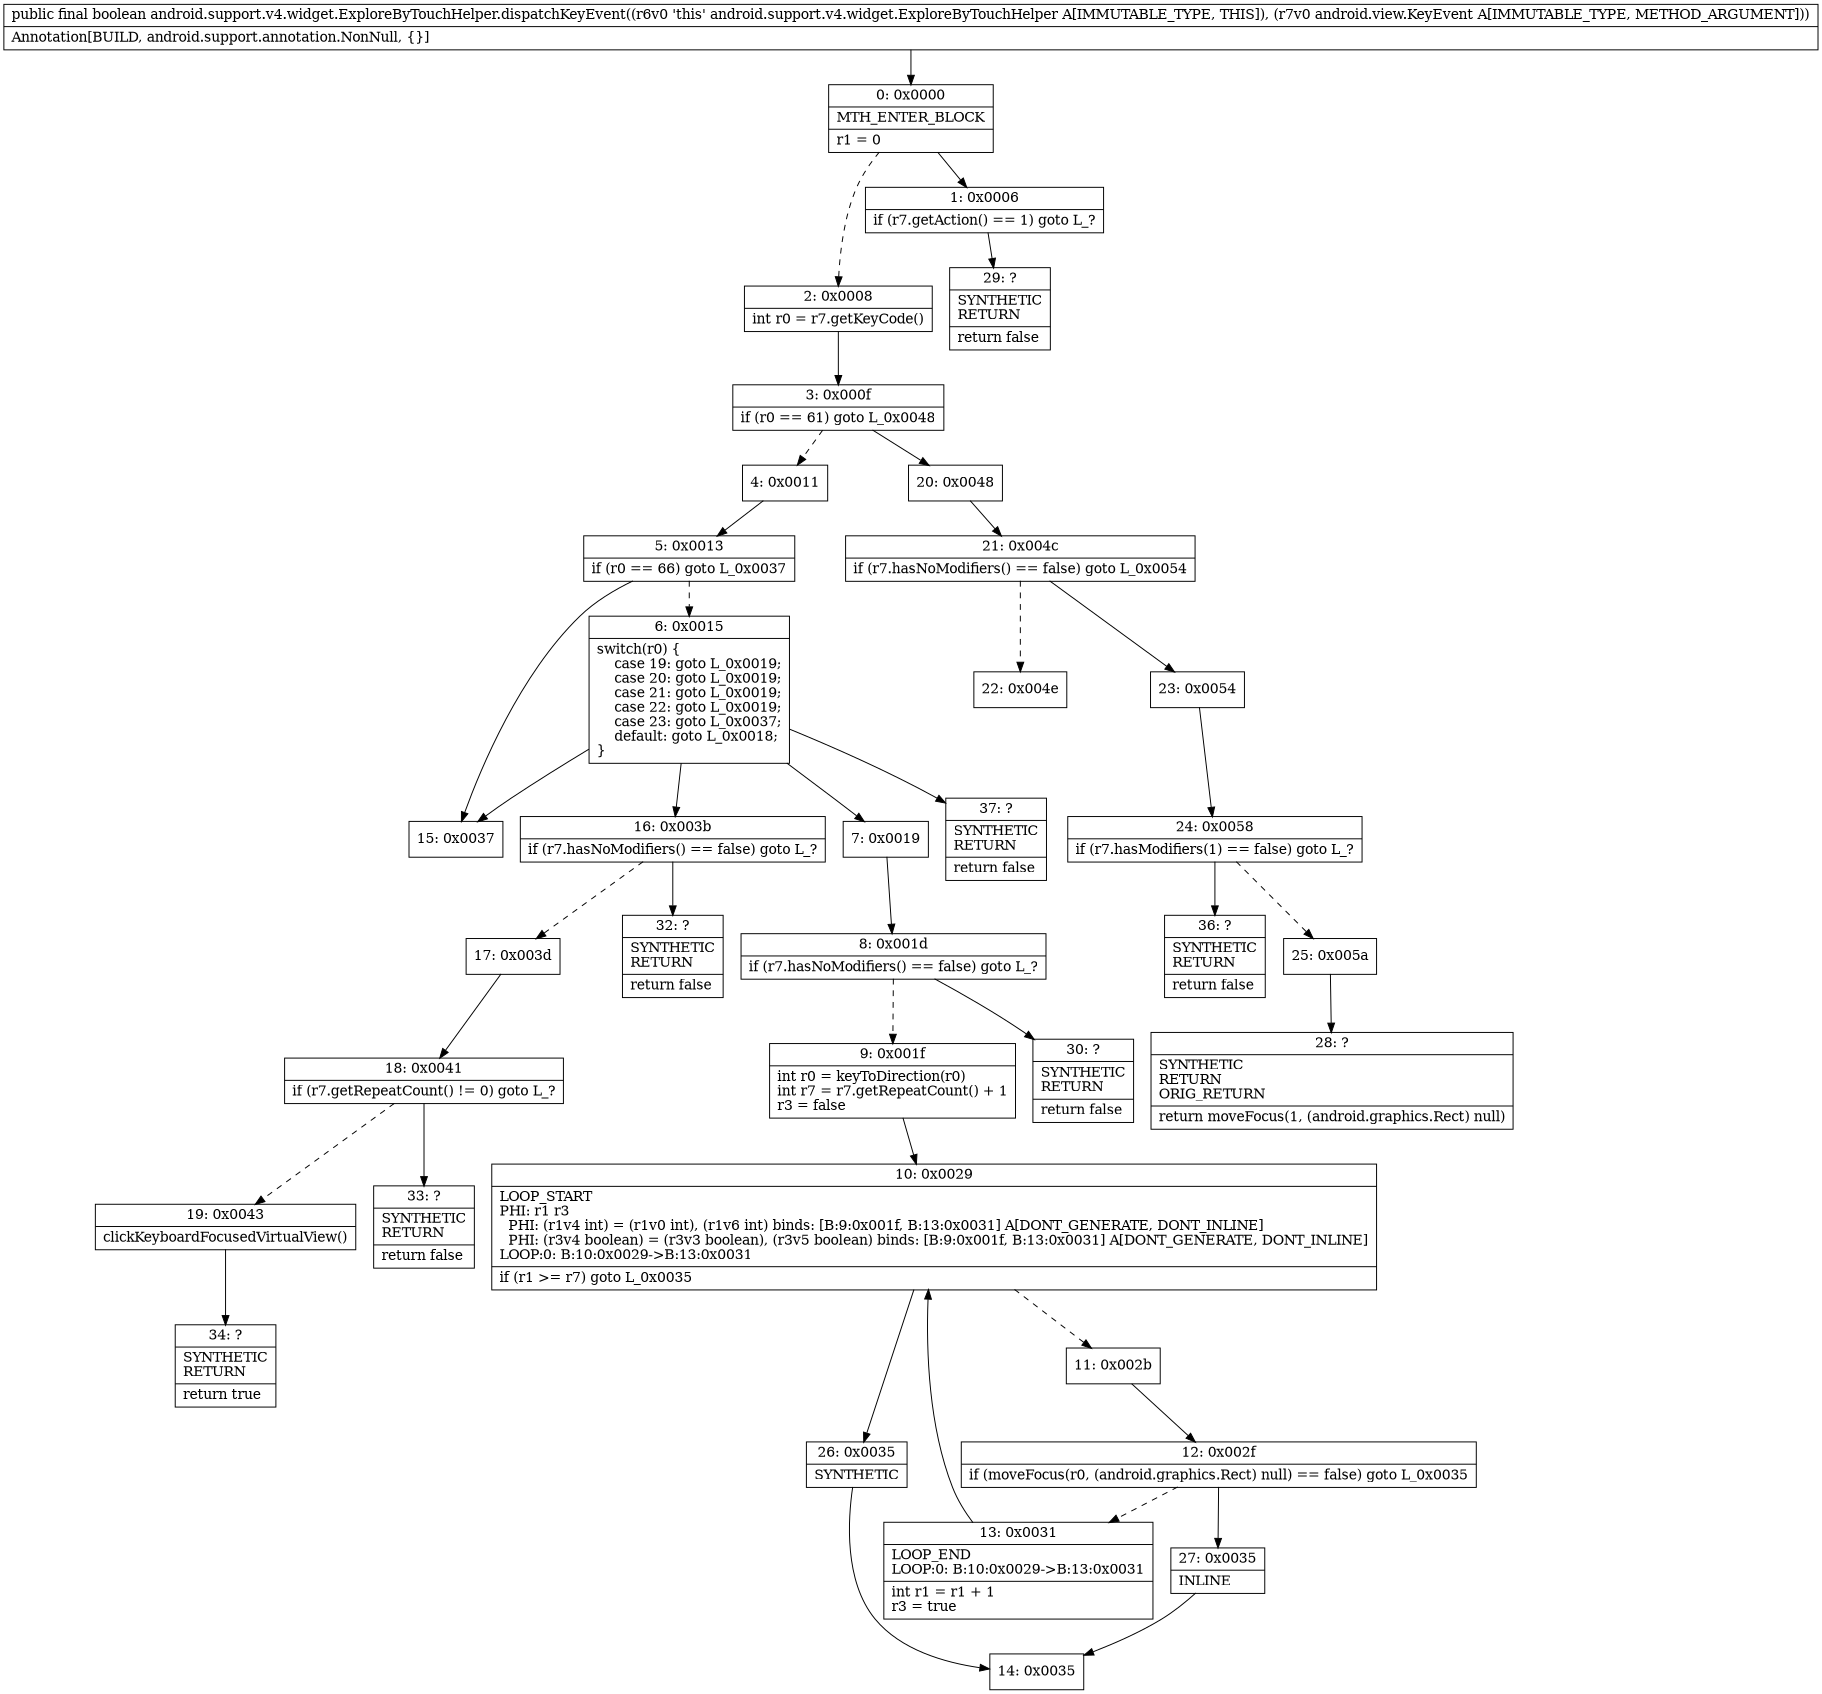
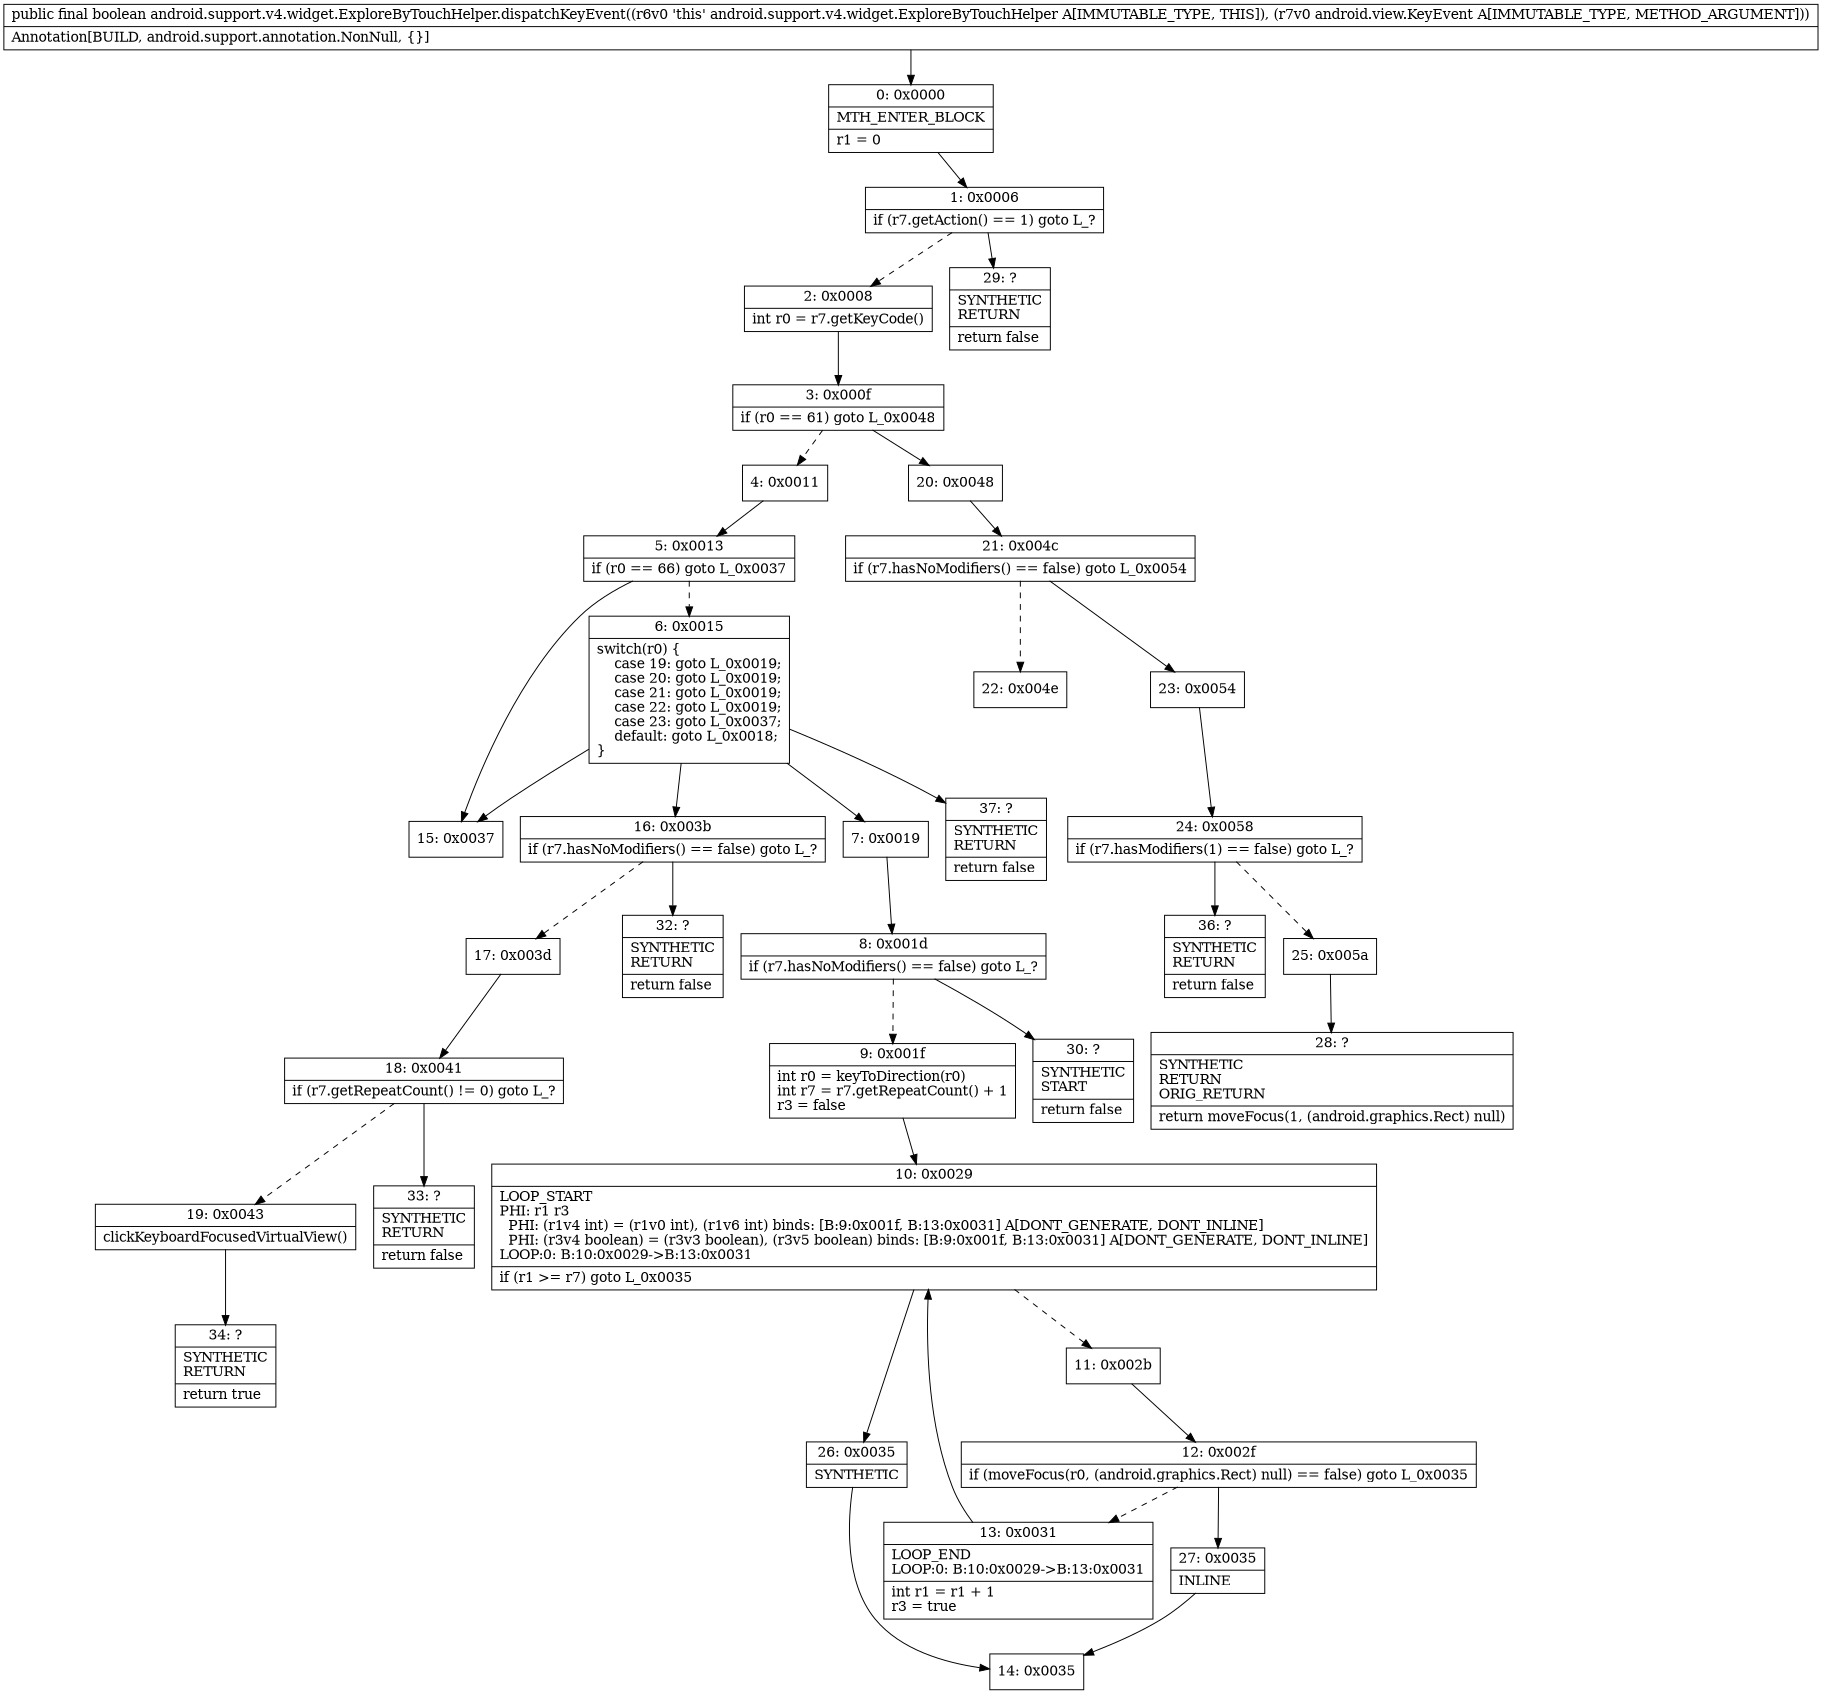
edge "0: 0x0000" -> "2: 0x0008": now "1: 0x0006" -> "2: 0x0008"
node "30: ?": text "RETURN" -> "START"
